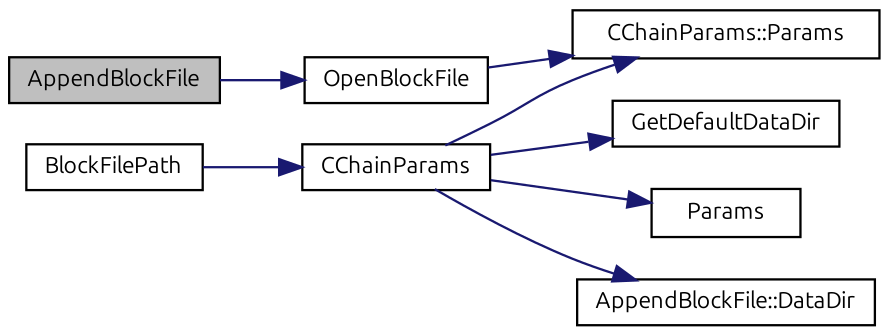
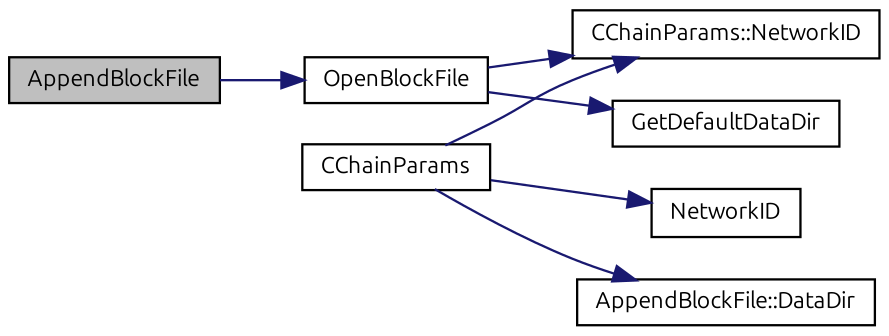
node "CChainParams::Params": label "CChainParams::Params" -> "CChainParams::NetworkID"
edge "CChainParams" -> "GetDefaultDataDir": now "OpenBlockFile" -> "GetDefaultDataDir"
node "BlockFilePath": removed
node "Params": label "Params" -> "NetworkID"
